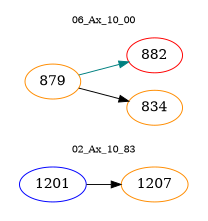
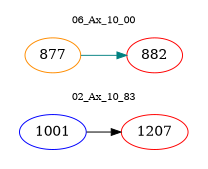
node "879": label "879" -> "877"
node "834": removed
node "1201": label "1201" -> "1001"
node "1207": color darkorange -> red
